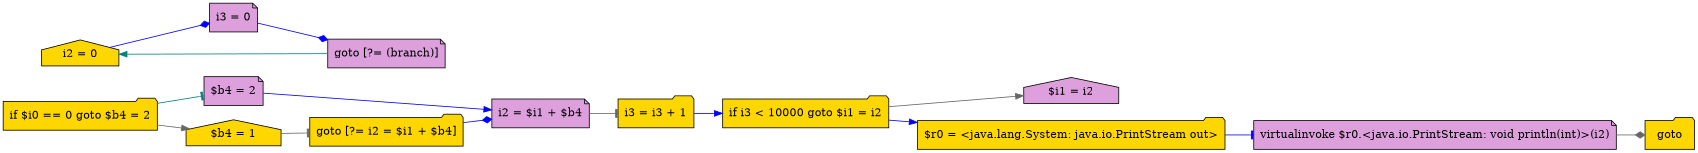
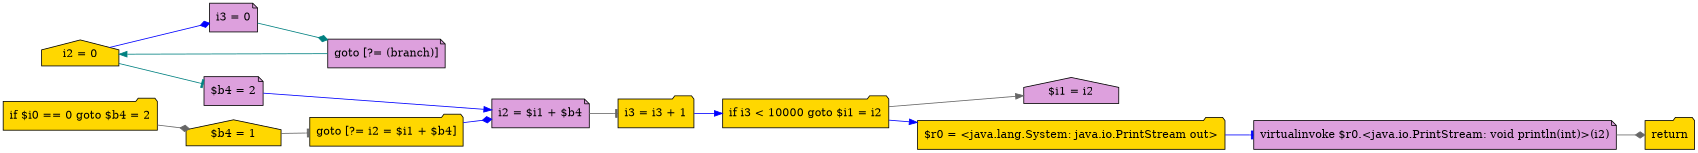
edge "i3 = 0" -> "goto [?= (branch)]": color blue -> teal
edge "if $i0 == 0 goto $b4 = 2" -> "$b4 = 2": now "i2 = 0" -> "$b4 = 2"
edge "if $i0 == 0 goto $b4 = 2" -> "$b4 = 1": arrowhead normal -> diamond
node "goto": label "goto" -> "return"
